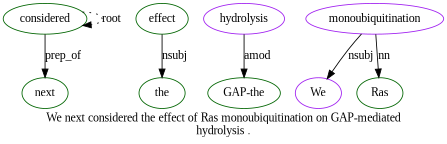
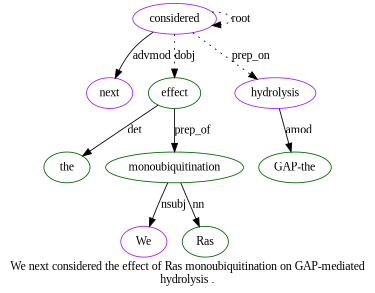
node "considered": color darkgreen -> purple
node "monoubiquitination": color purple -> darkgreen
edge "considered" -> "effect": added, label "dobj"
edge "considered" -> "hydrolysis": added, label "prep_on"
edge "considered" -> "next": label "prep_of" -> "advmod"
edge "effect" -> "the": label "nsubj" -> "det"
node "next": color darkgreen -> purple
edge "effect" -> "monoubiquitination": added, label "prep_of"
